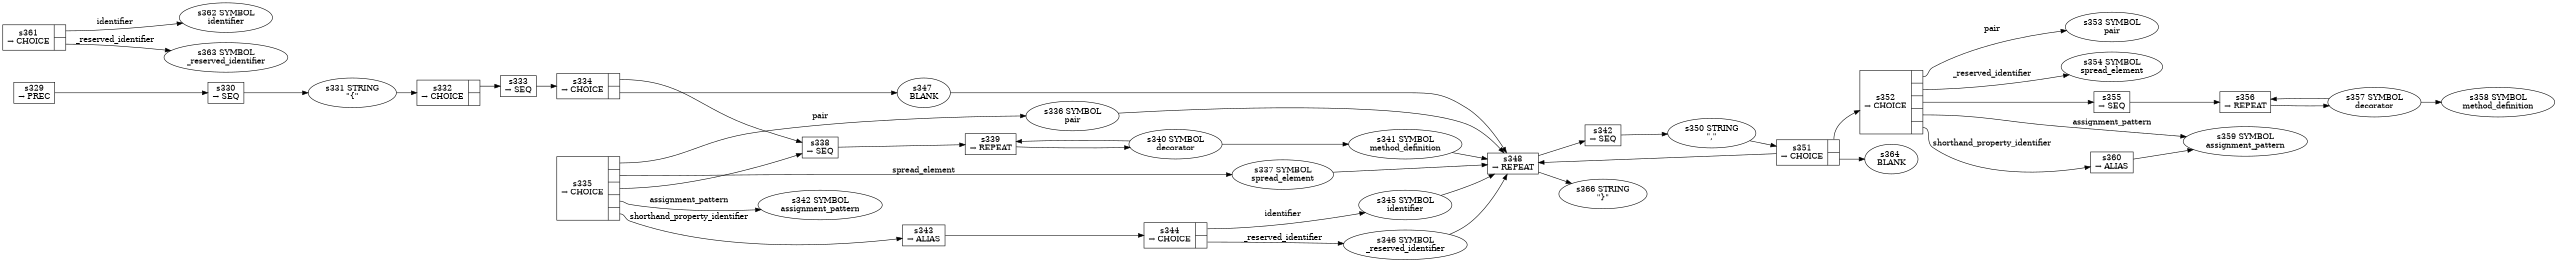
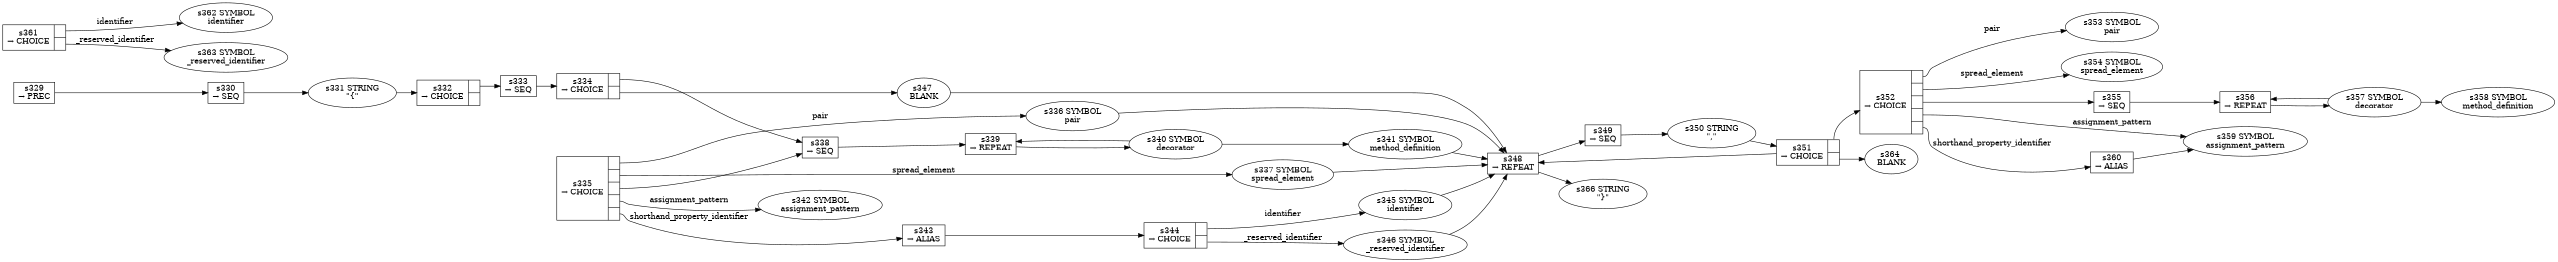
edge "s352" -> "s354 SYMBOL spread_element": label "_reserved_identifier" -> "spread_element"
node "s342 → SEQ": label "s342 → SEQ" -> "s349 → SEQ"
